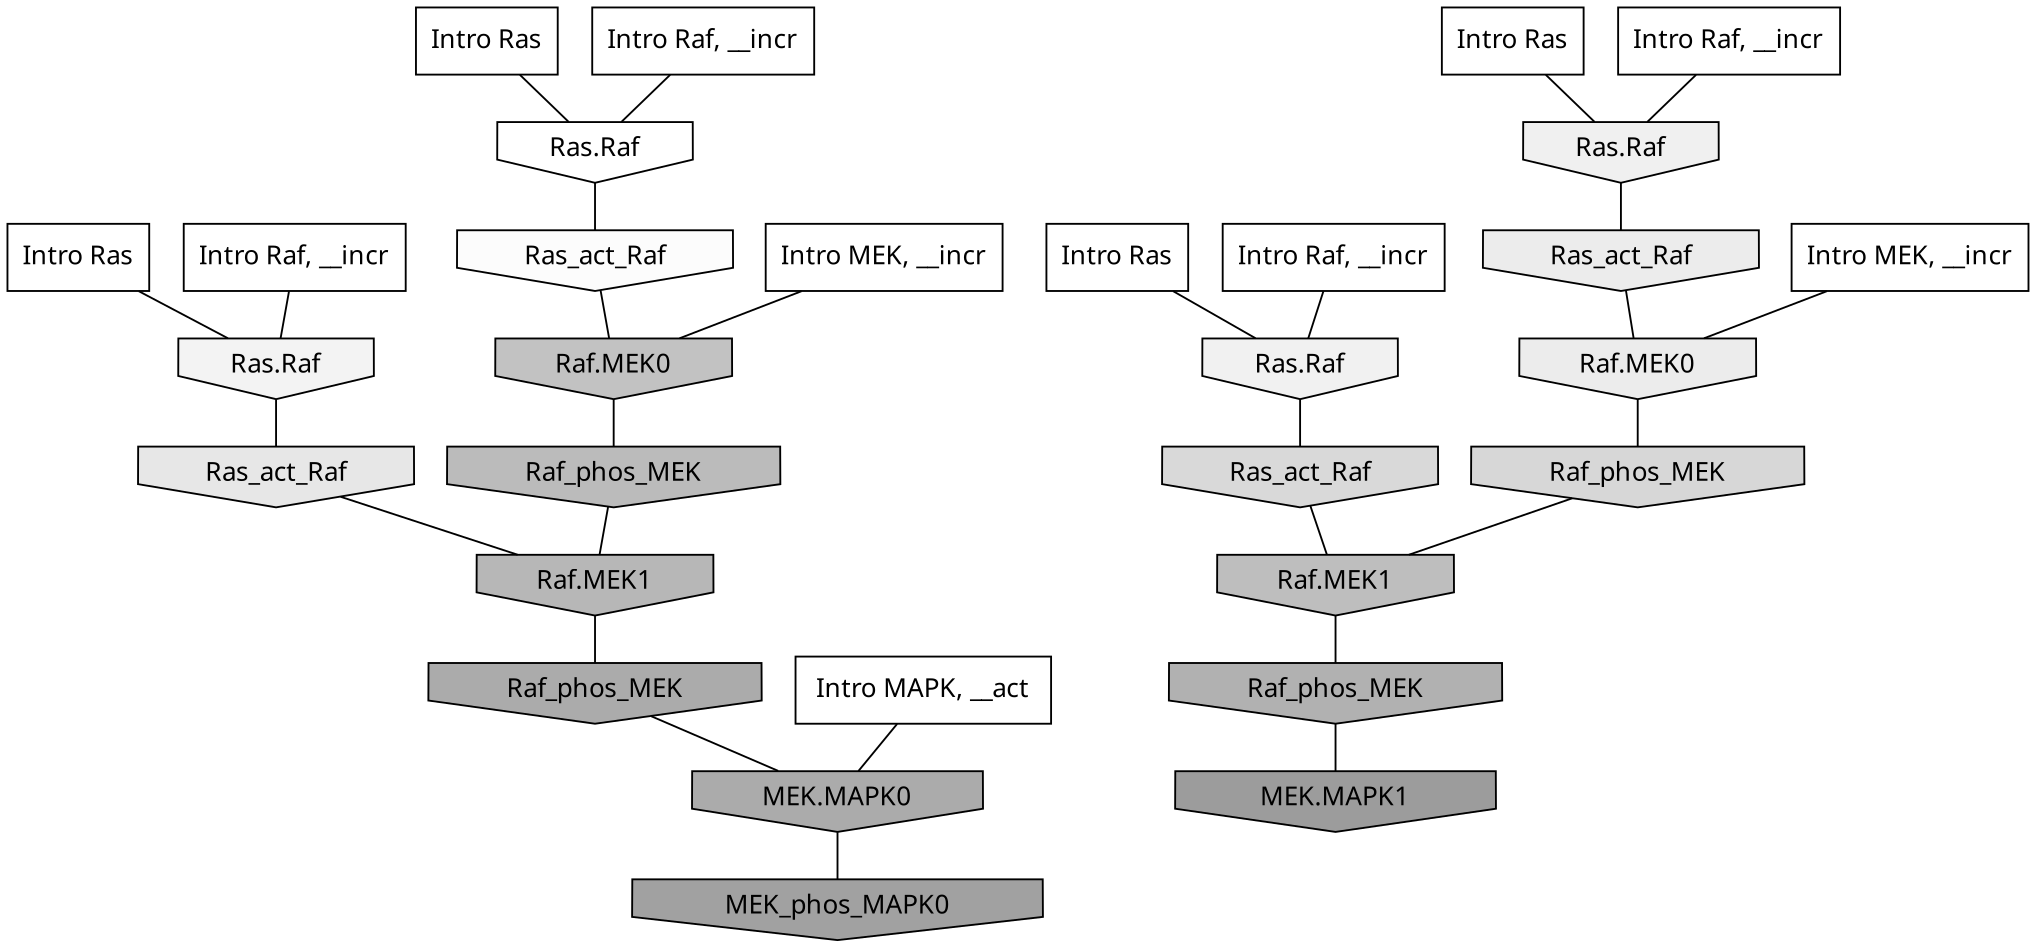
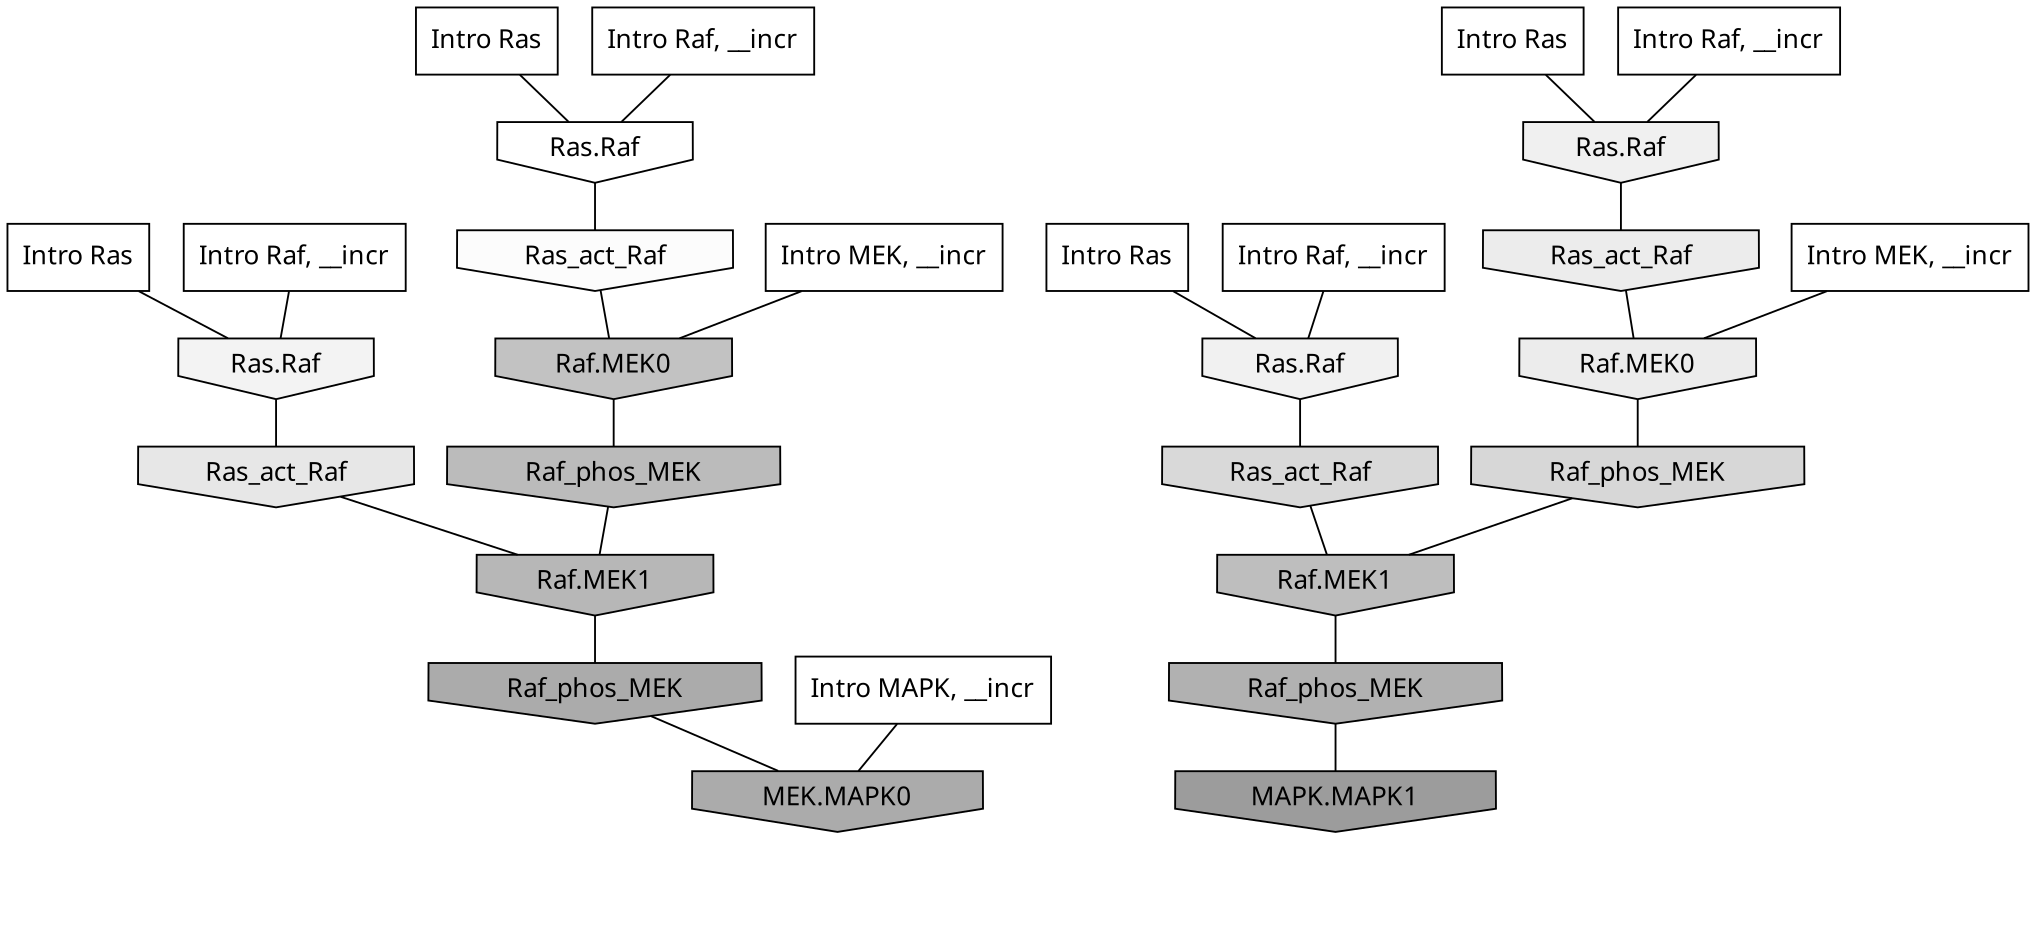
node "Intro MAPK, __act": label "Intro MAPK, __act" -> "Intro MAPK, __incr"
node "MEK.MAPK1": label "MEK.MAPK1" -> "MAPK.MAPK1"
node "MEK_phos_MAPK0": removed
